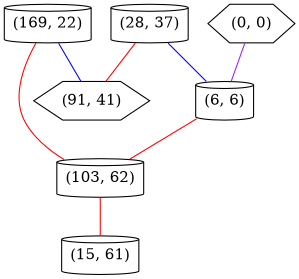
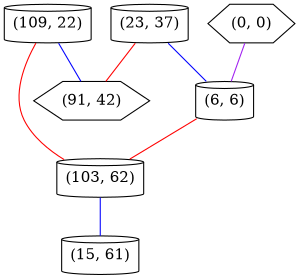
node "(169, 22)": label "(169, 22)" -> "(109, 22)"
node "(28, 37)": label "(28, 37)" -> "(23, 37)"
node "(91, 41)": label "(91, 41)" -> "(91, 42)"
edge "(103, 62)" -- "(15, 61)": color red -> blue
